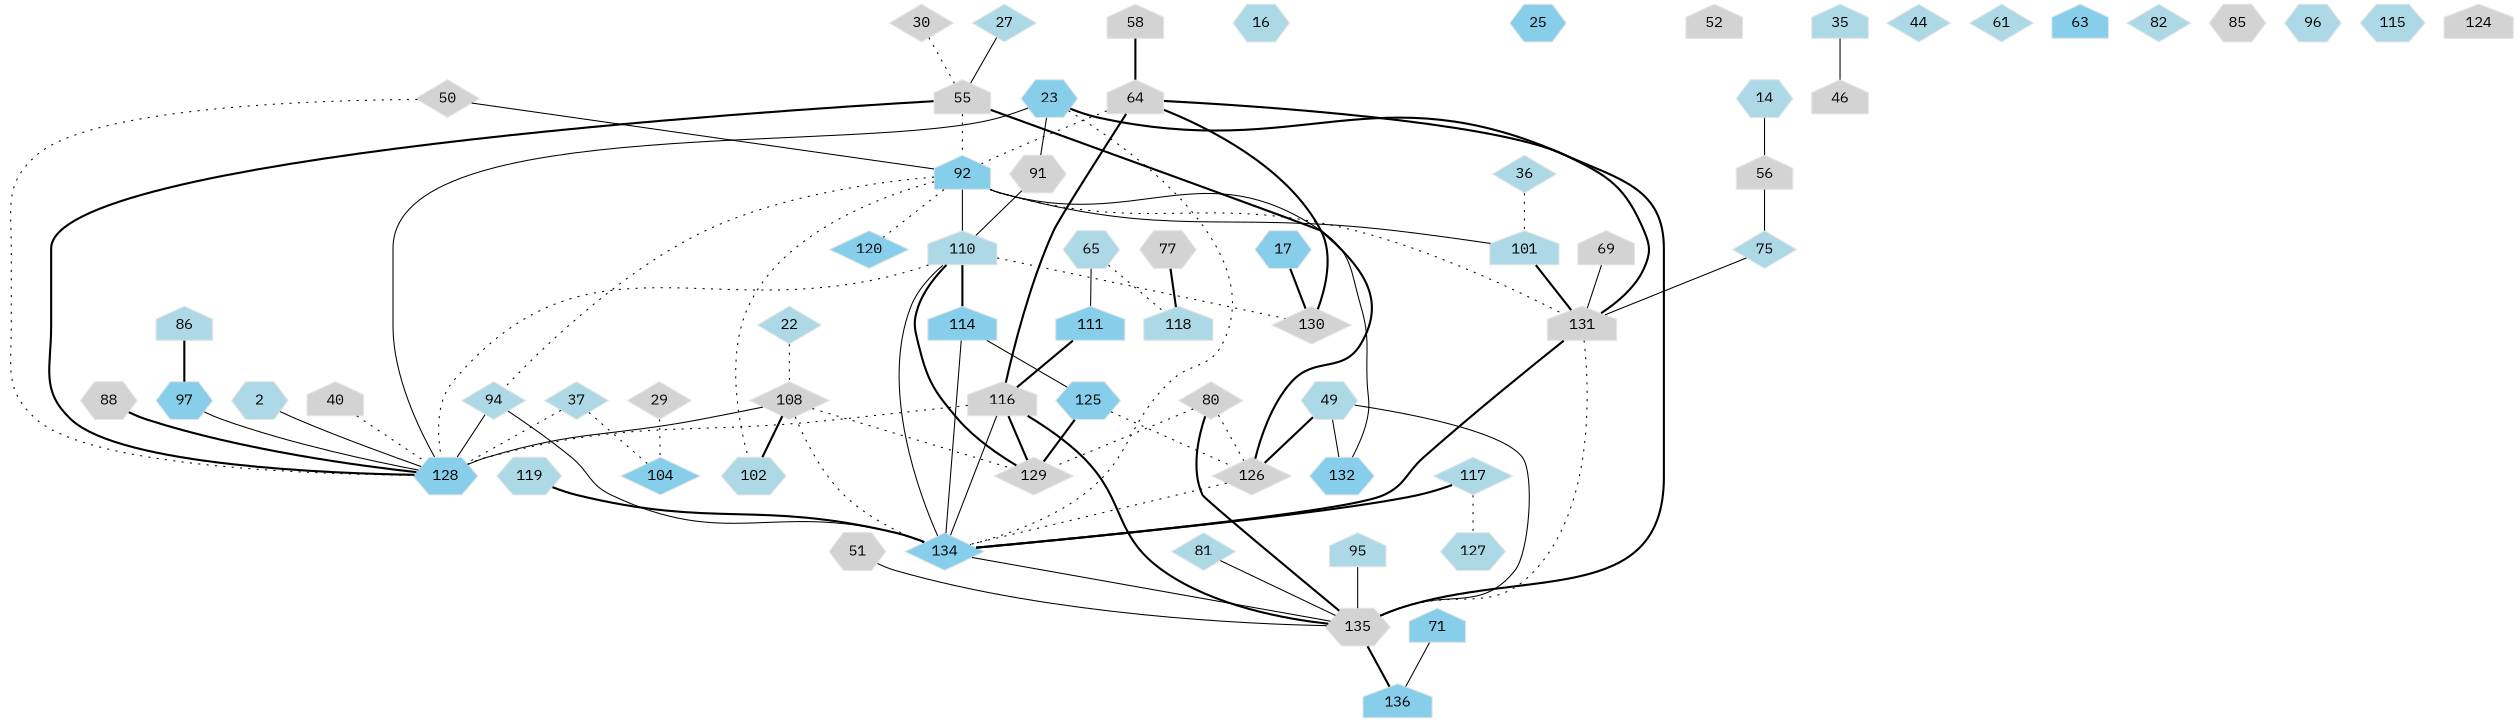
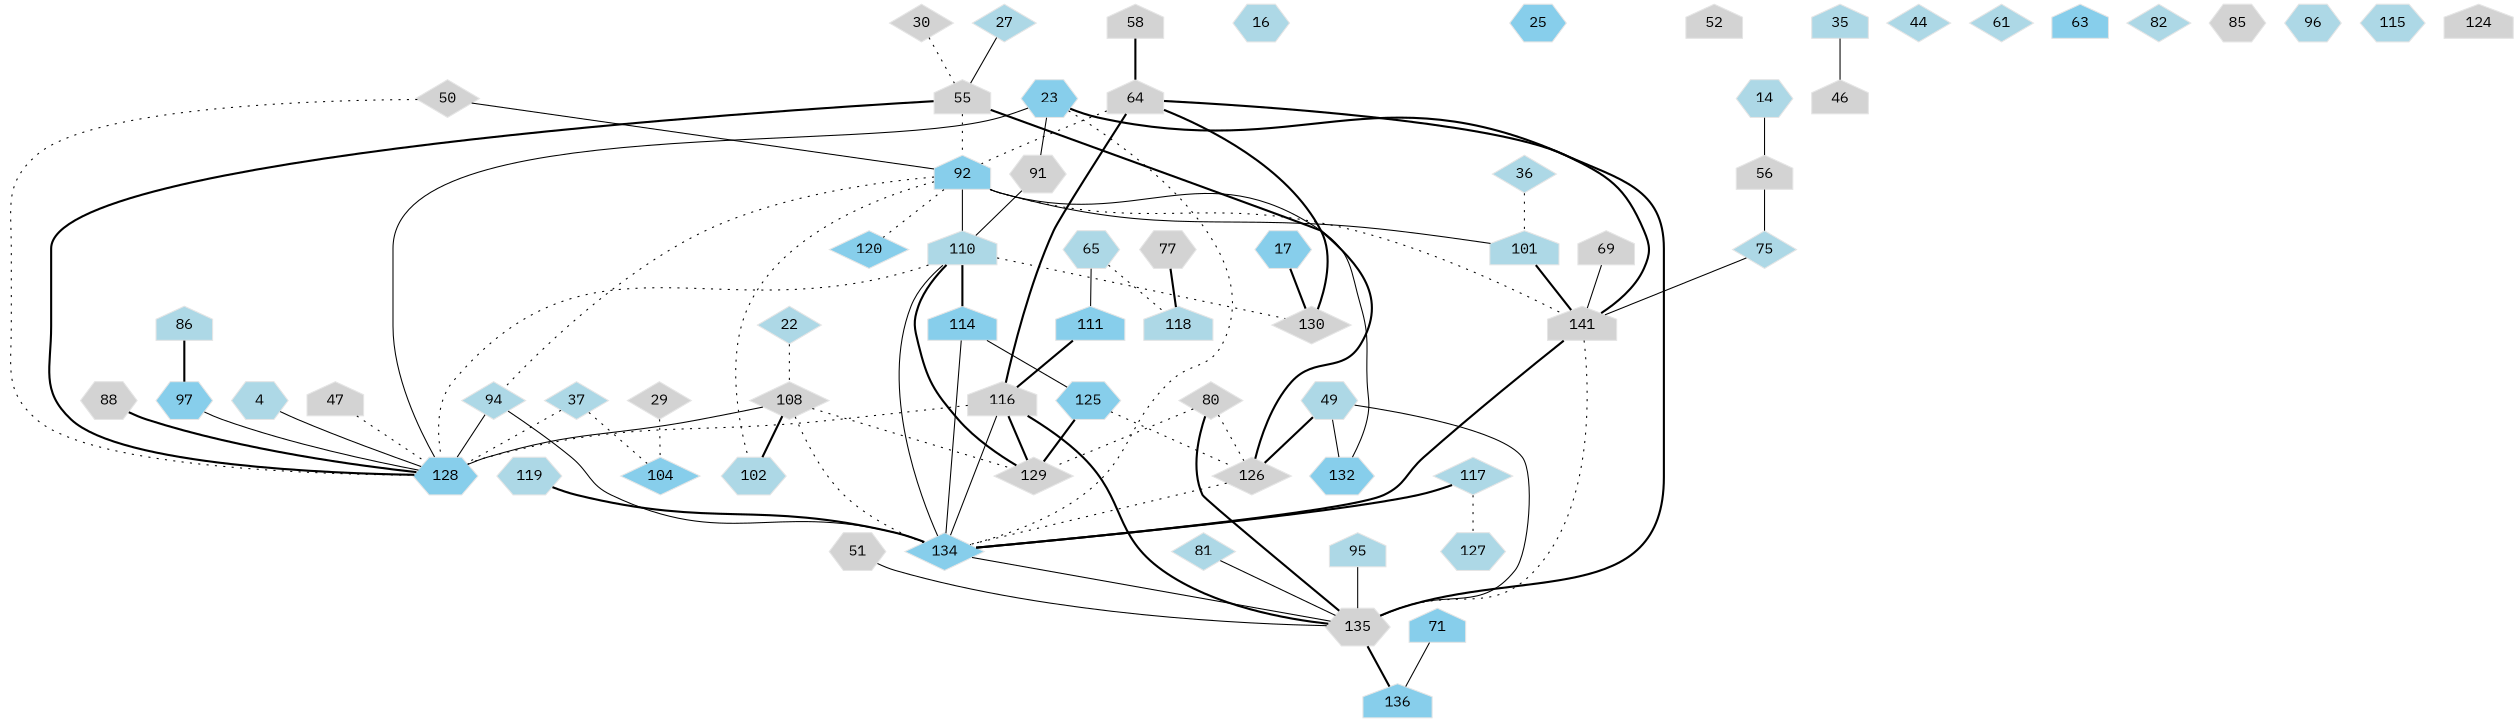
node "131": label "131" -> "141"
node "2": label "2" -> "4"
node "40": label "40" -> "47"
